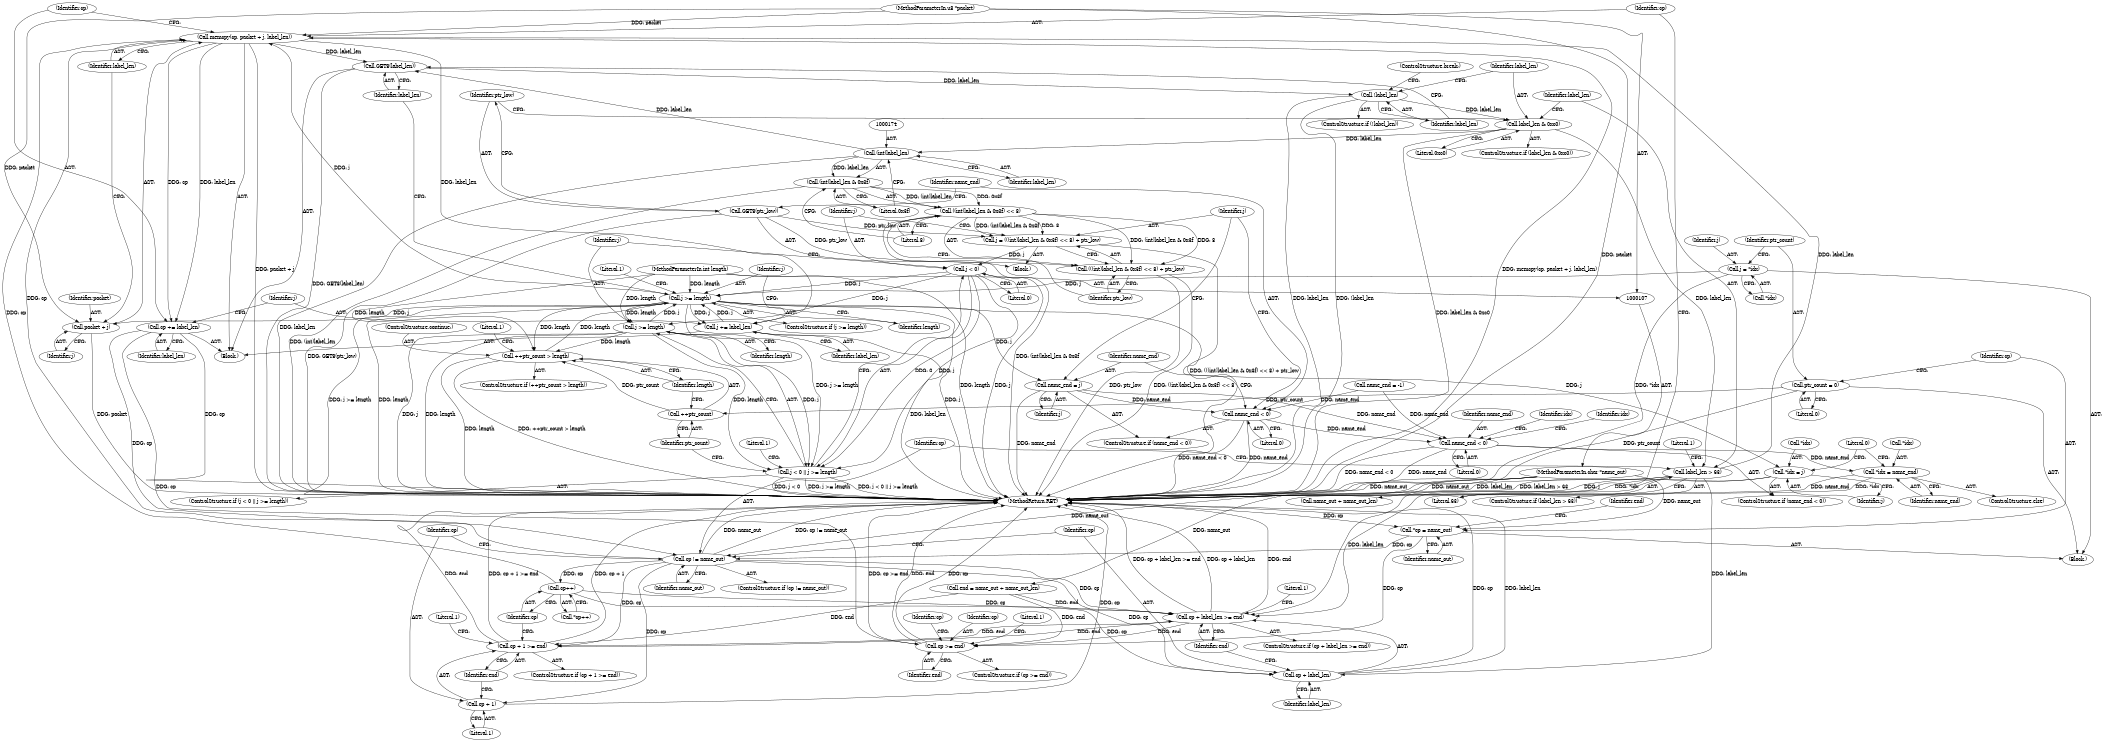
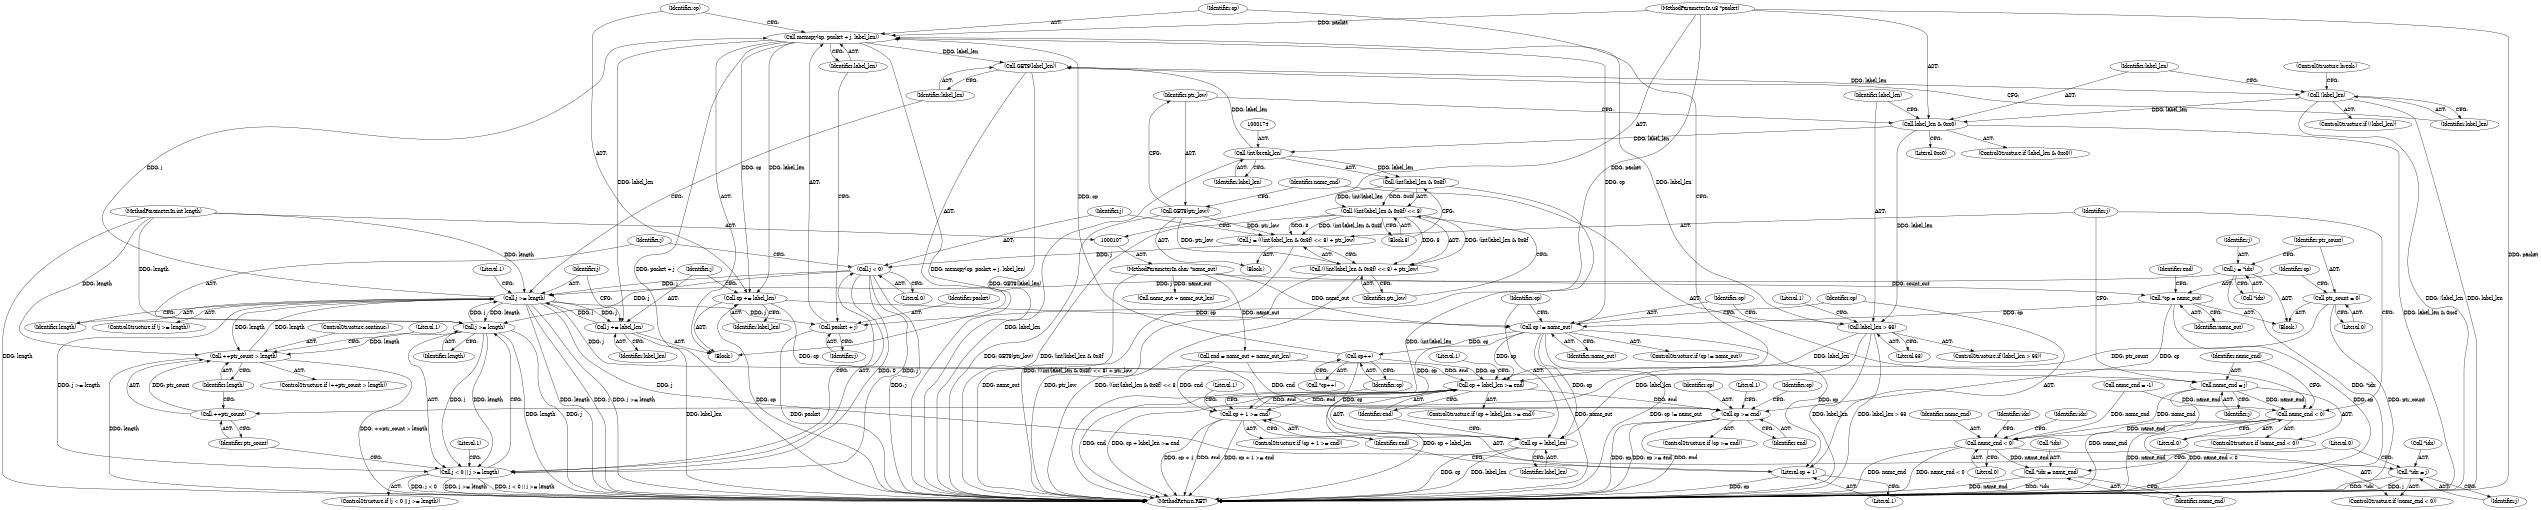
edge "(Literal,0xc0)" -> "(Call,label_len & 0xc0)": now "(MethodParameterIn,u8 *packet)" -> "(Call,label_len & 0xc0)"
node "(Call,(int)label_len)": label "(Call,(int)label_len)" -> "(Call,(int)break_len)"
node "(Literal,0x3f)": removed
node "(Literal,8)": label "(Literal,8)" -> "(Block,8)"
edge "(MethodParameterIn,char *name_out)" -> "(Call,*cp = name_out)": label "DDG: name_out" -> "DDG: count_out"
node "(ControlStructure,else)": removed
edge "(MethodReturn,RET)" -> "(Call,*cp = name_out)": reversed
node "(Call,cp + 1)": label "(Call,cp + 1)" -> "(Literal,cp + 1)"
